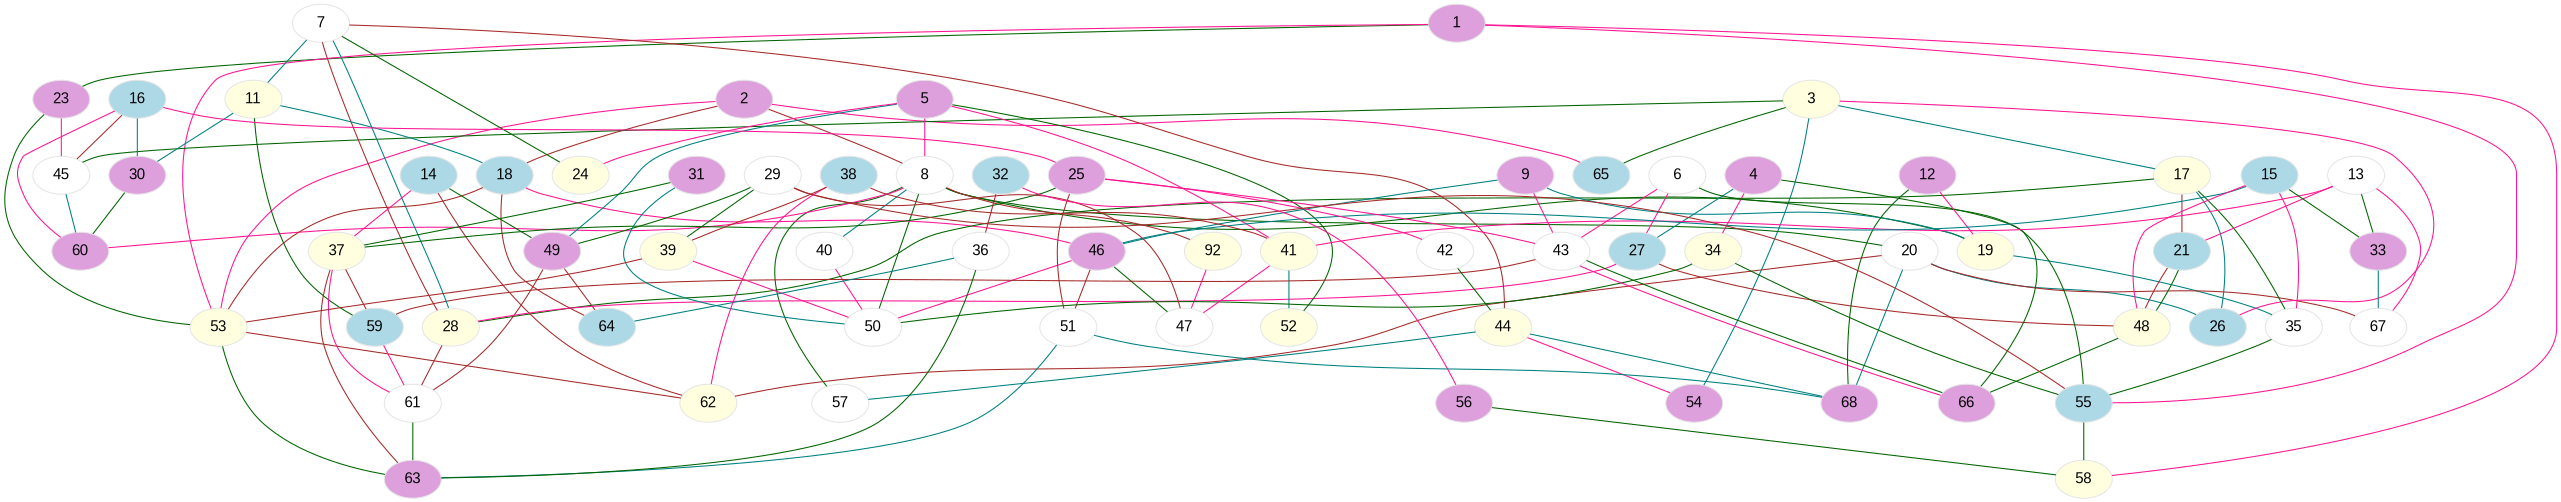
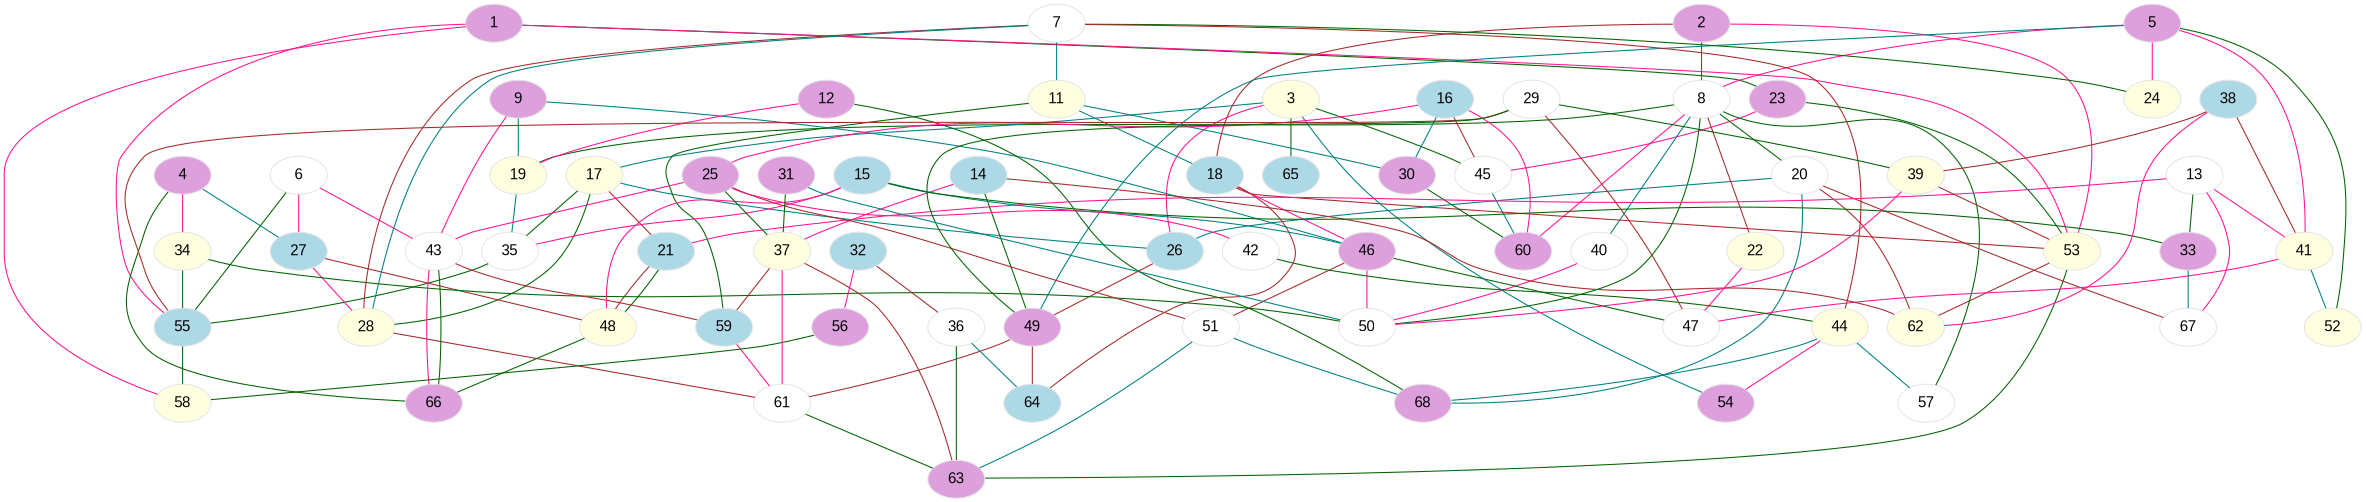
edge "2" -- "65": removed
node "92": label "92" -> "22"
edge "26" -- "49": added
